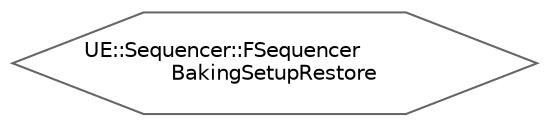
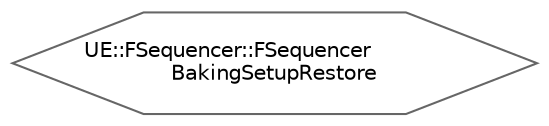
node "UE::Sequencer::FSequencer BakingSetupRestore": label "UE::Sequencer::FSequencer BakingSetupRestore" -> "UE::FSequencer::FSequencer BakingSetupRestore"
